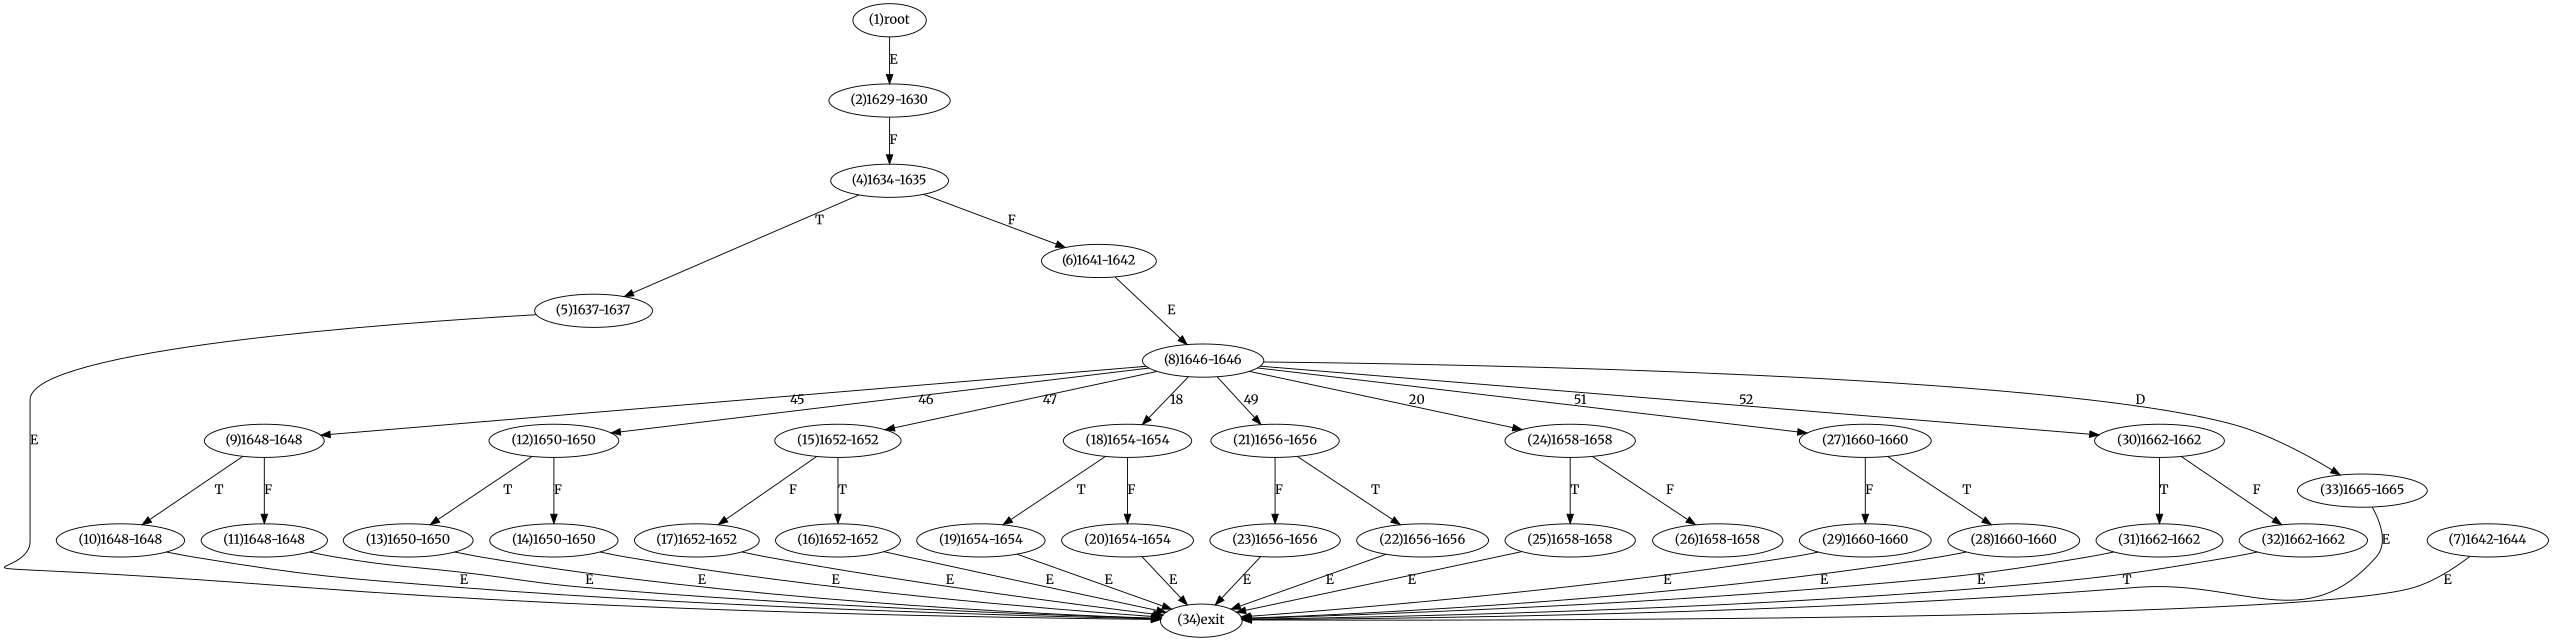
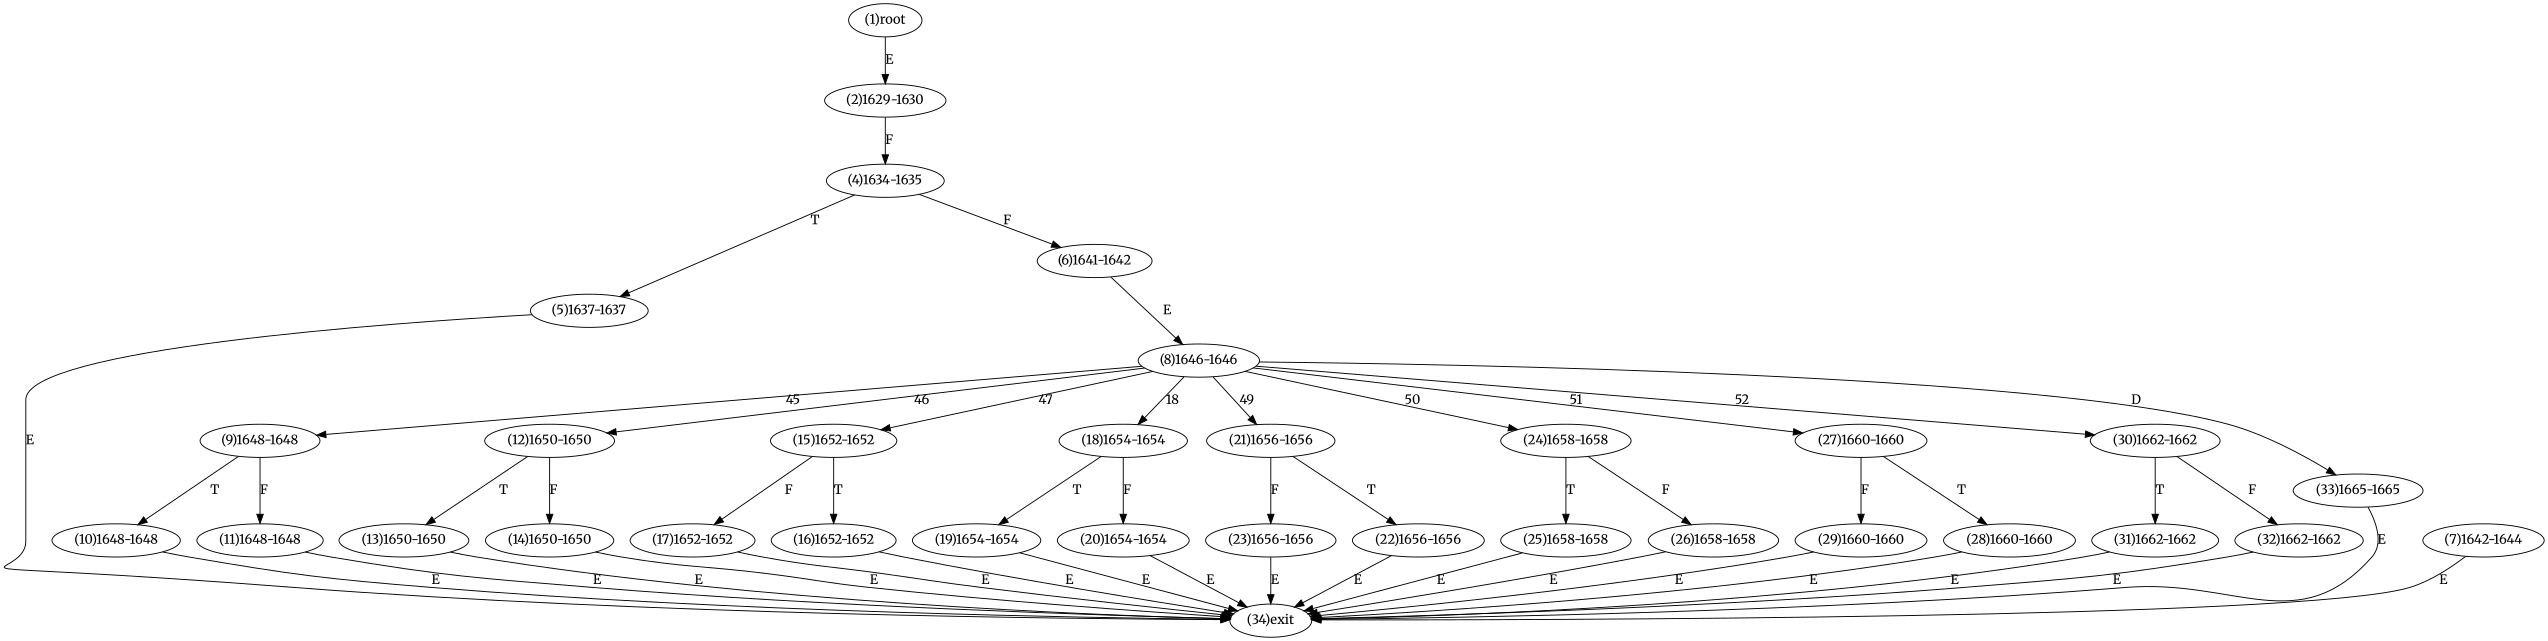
edge "(8)1646-1646" -> "(24)1658-1658": label "20" -> "50"
edge "(32)1662-1662" -> "(34)exit": label "T" -> "E"
edge "(26)1658-1658" -> "(34)exit": added, label "E"
